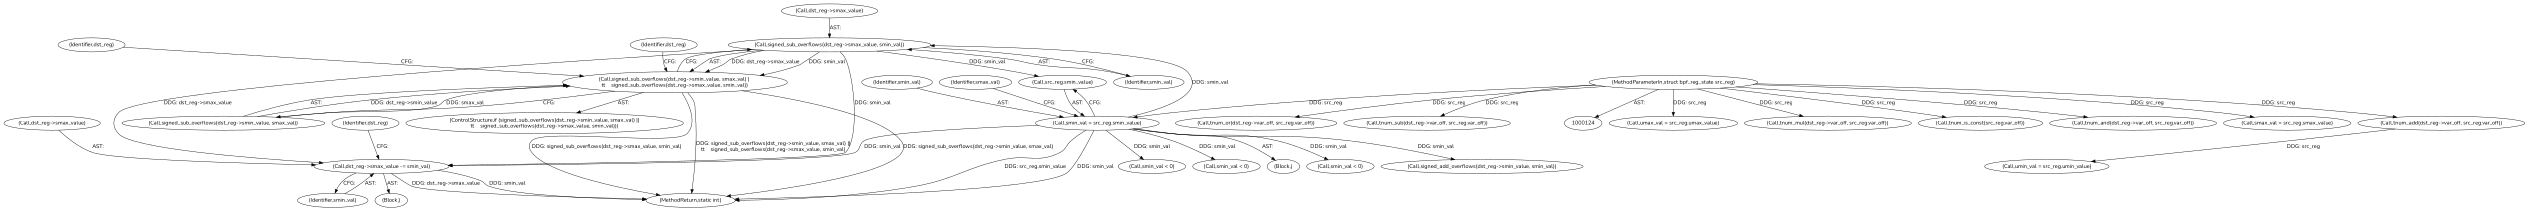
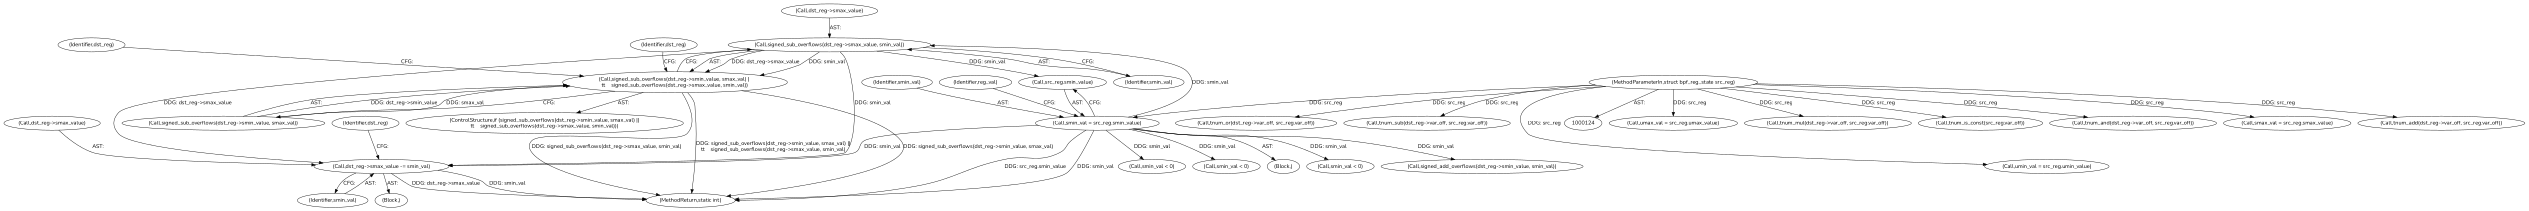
node "(Identifier,smax_val)": label "(Identifier,smax_val)" -> "(Identifier,reg_val)"
edge "(Call,tnum_add(dst_reg->var_off, src_reg.var_off))" -> "(Call,umin_val = src_reg.umin_value)": now "(MethodParameterIn,struct bpf_reg_state src_reg)" -> "(Call,umin_val = src_reg.umin_value)"
